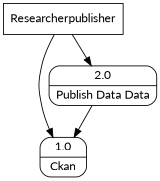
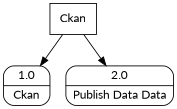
node "Researcherpublisher": label "Researcherpublisher" -> "Ckan"
edge "2.0" -> "1.0": removed
